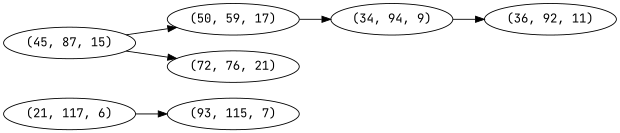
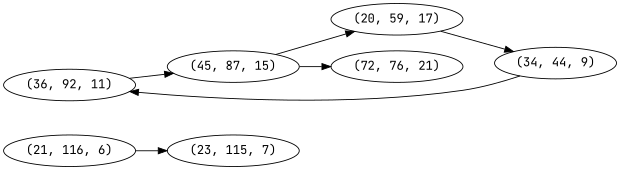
node "(50, 59, 17)": label "(50, 59, 17)" -> "(20, 59, 17)"
node "(34, 94, 9)": label "(34, 94, 9)" -> "(34, 44, 9)"
edge "(36, 92, 11)" -> "(45, 87, 15)": added
node "(21, 117, 6)": label "(21, 117, 6)" -> "(21, 116, 6)"
node "(93, 115, 7)": label "(93, 115, 7)" -> "(23, 115, 7)"
